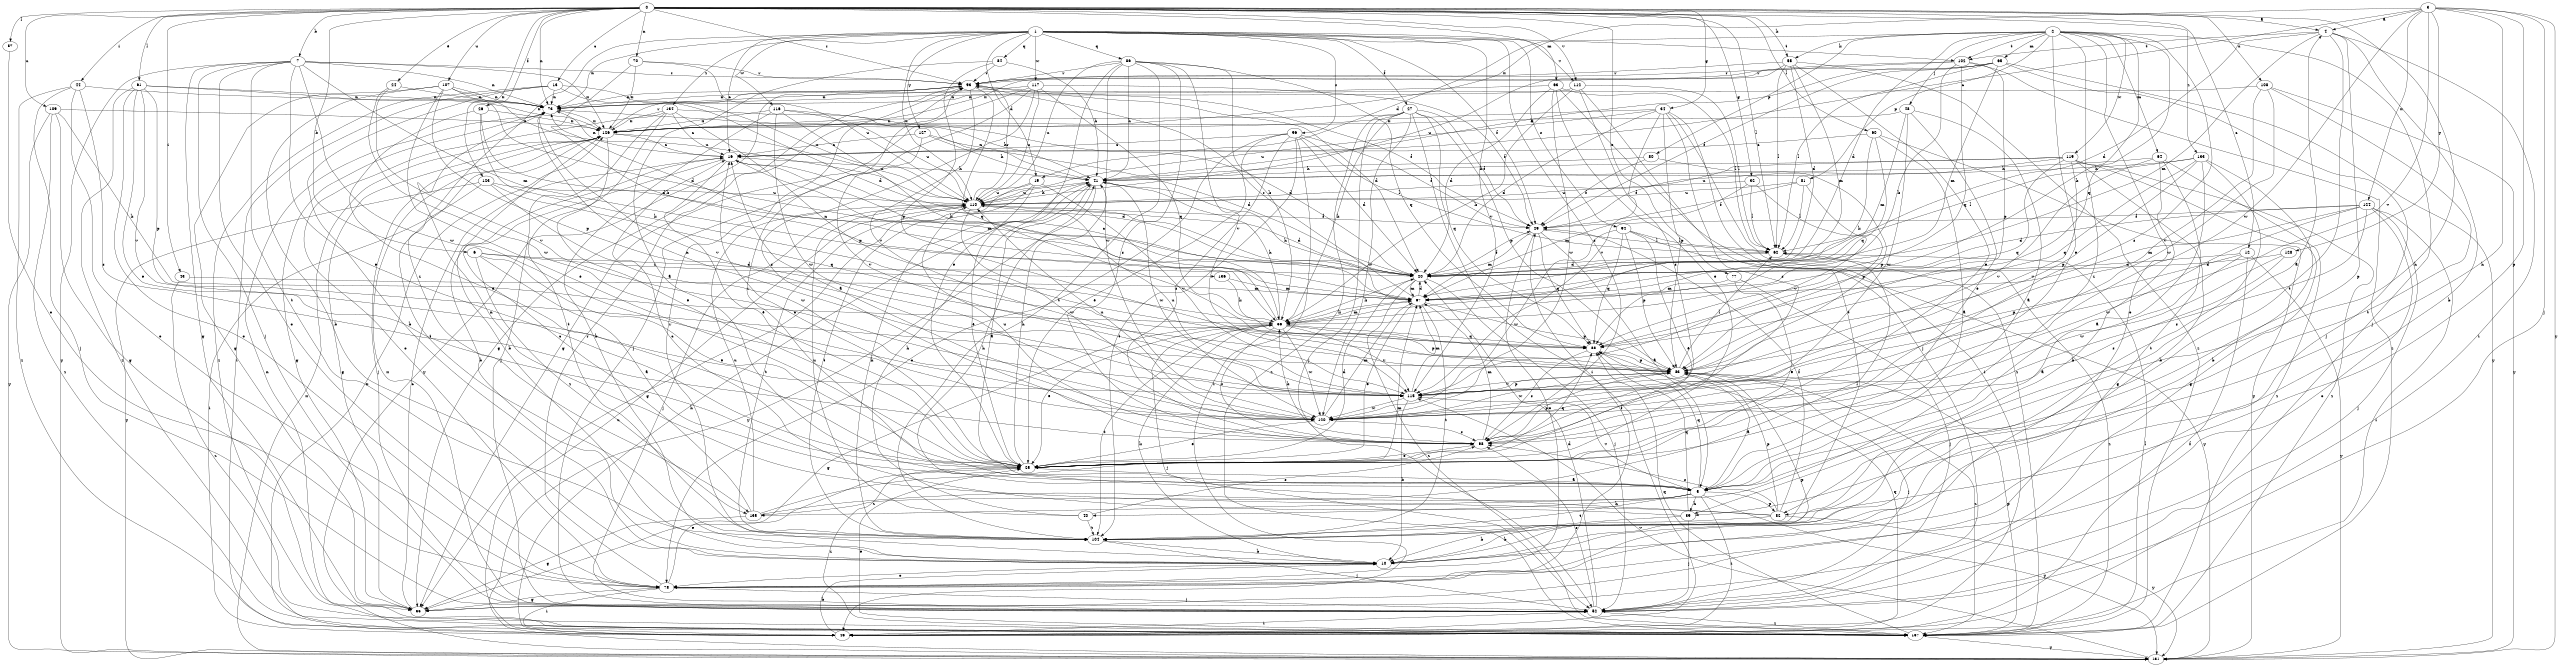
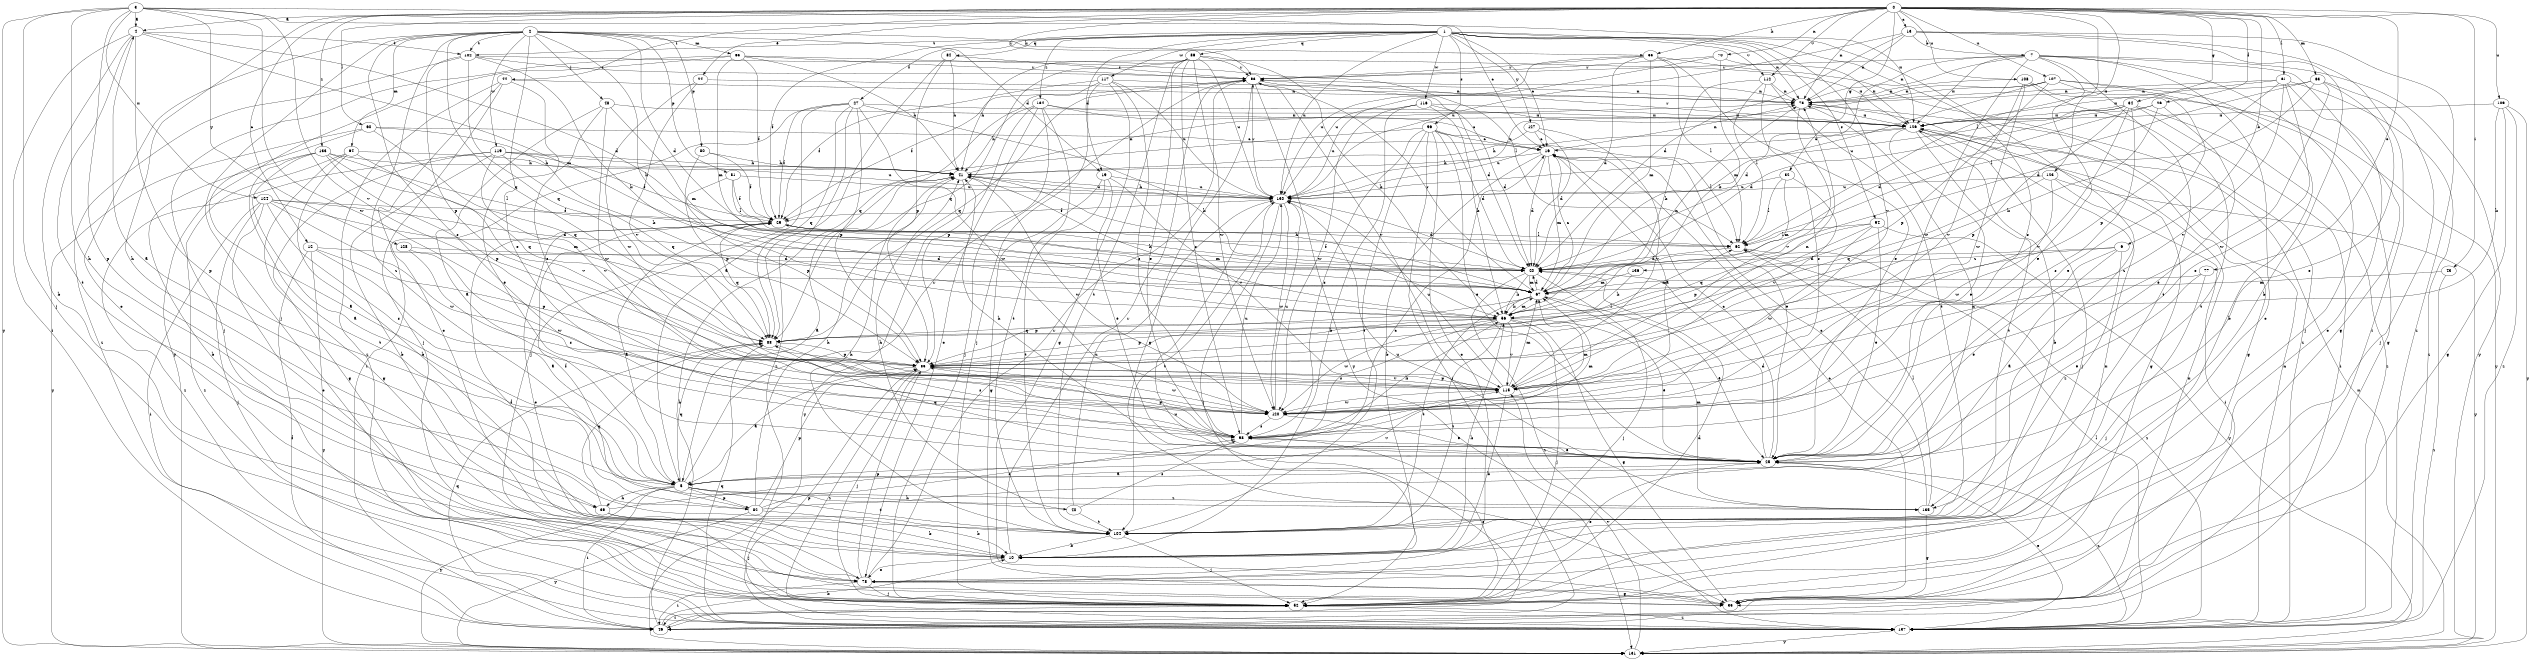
edge "0" -> "7": now "13" -> "7"
node "57": removed
node "110": label "110" -> "130"
edge "86" -> "115": removed, label "v"
